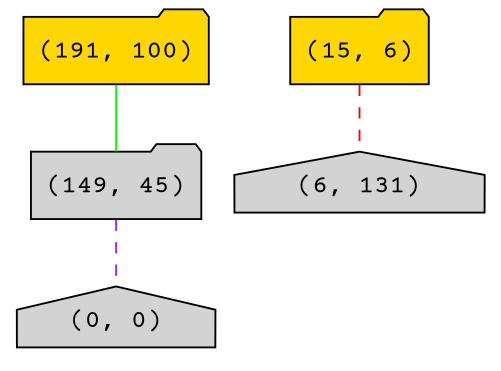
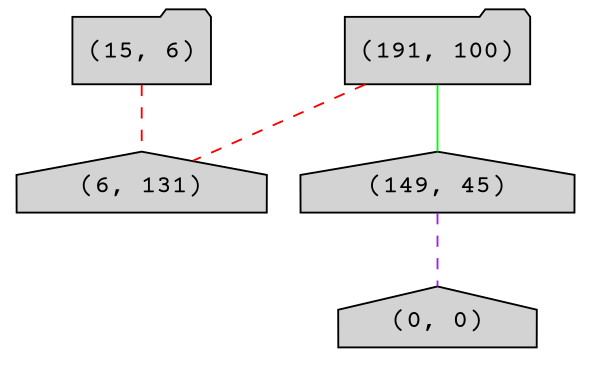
node "(191, 100)": fillcolor gold -> lightgrey
node "(15, 6)": fillcolor gold -> lightgrey
edge "(191, 100)" -- "(6, 131)": added
node "(149, 45)": shape folder -> house
